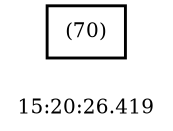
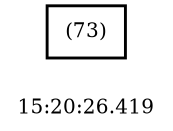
node "(70)": label "(70)" -> "(73)"
